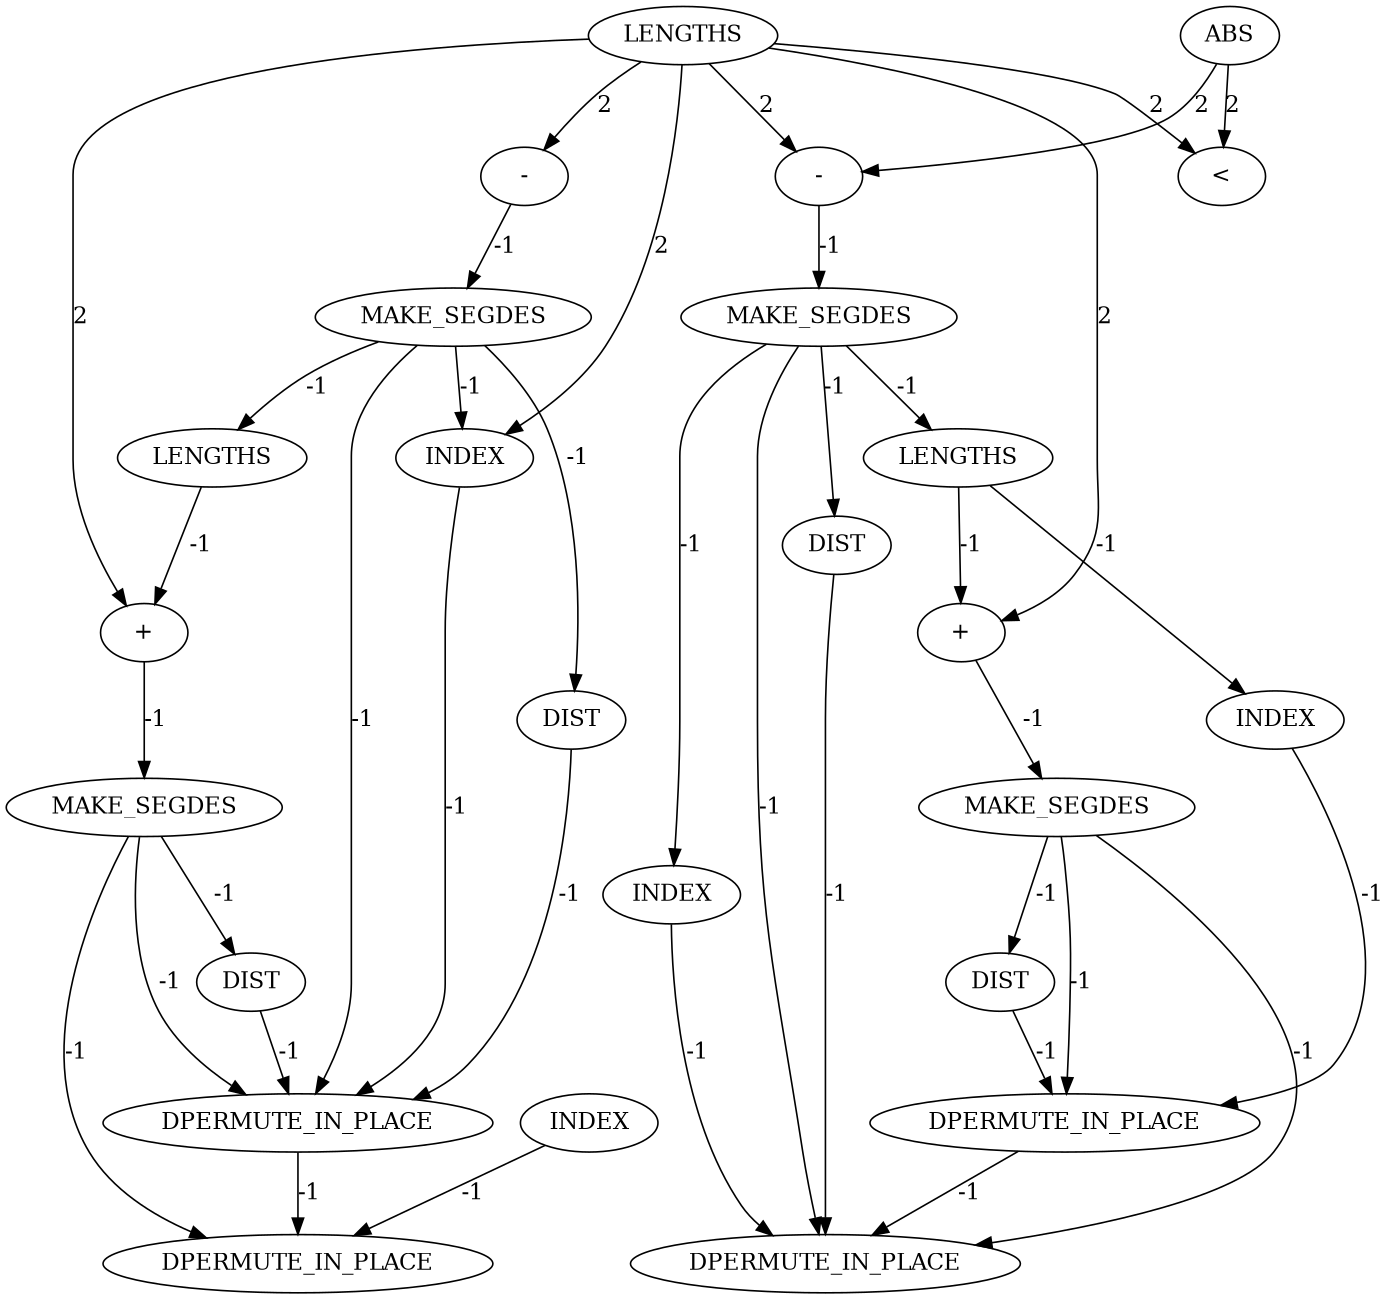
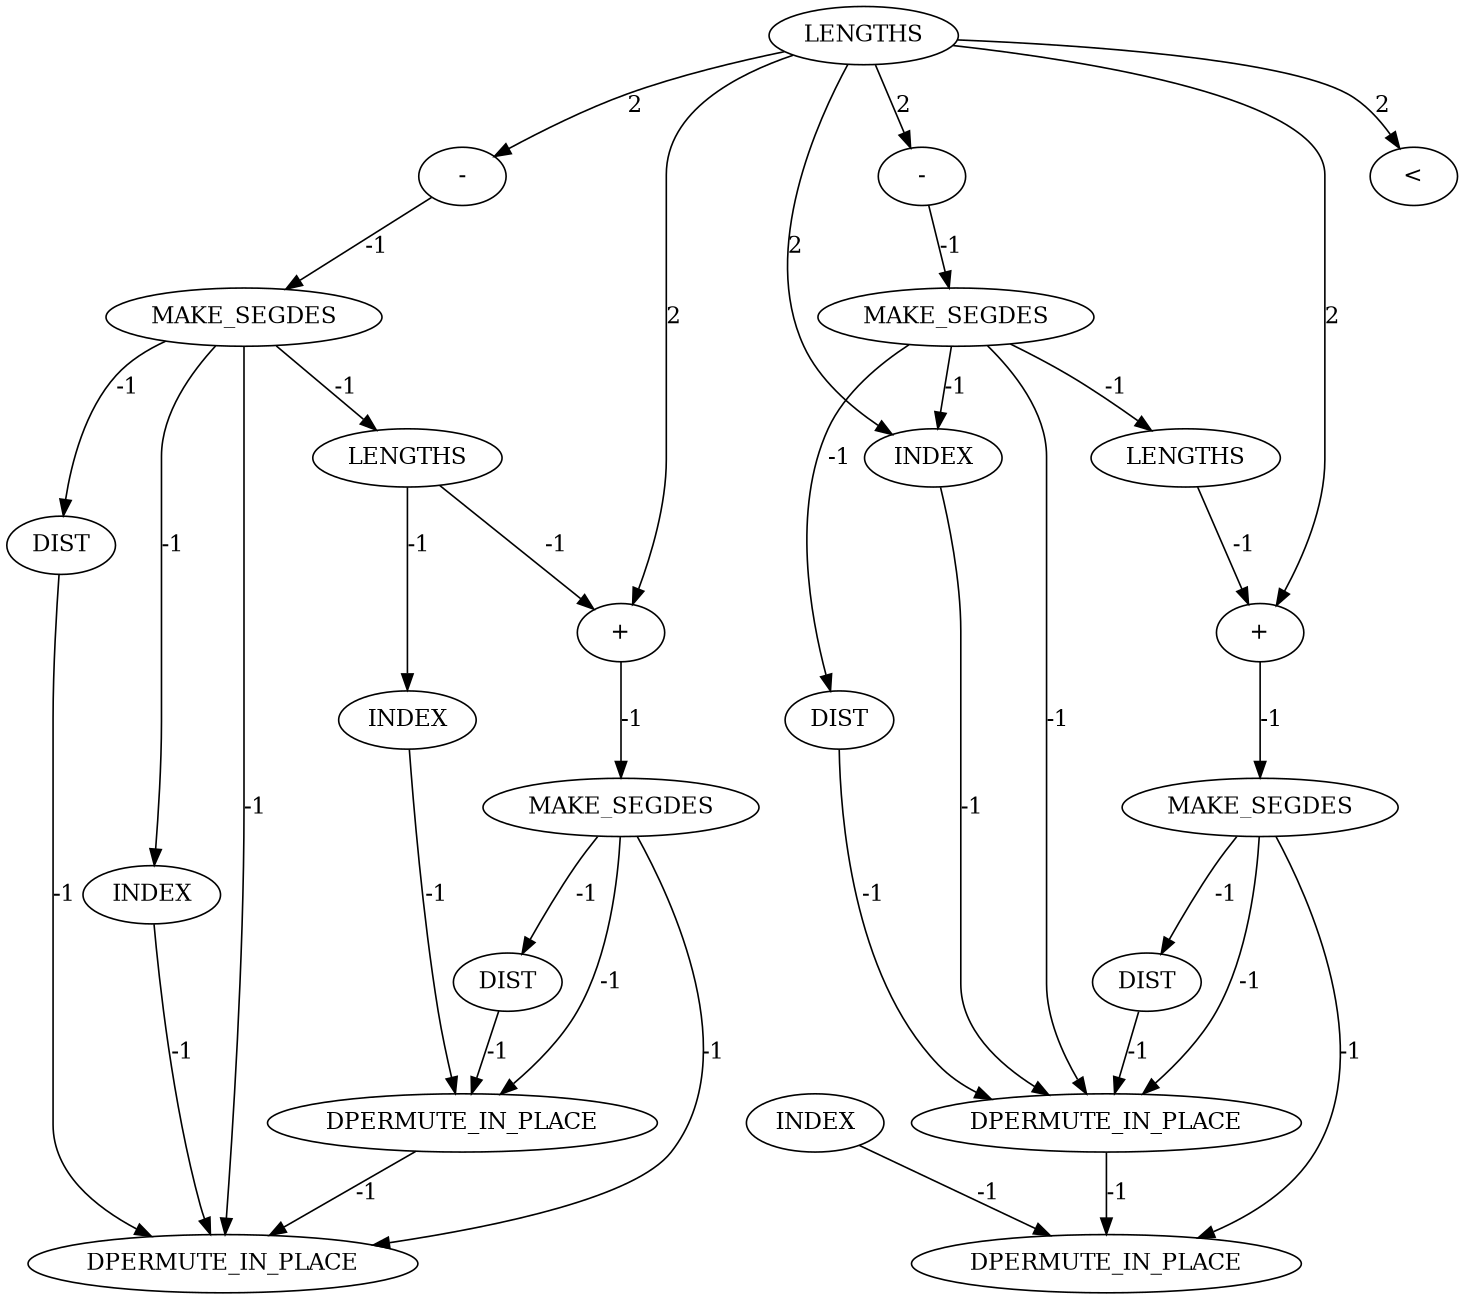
node "ABS": removed
